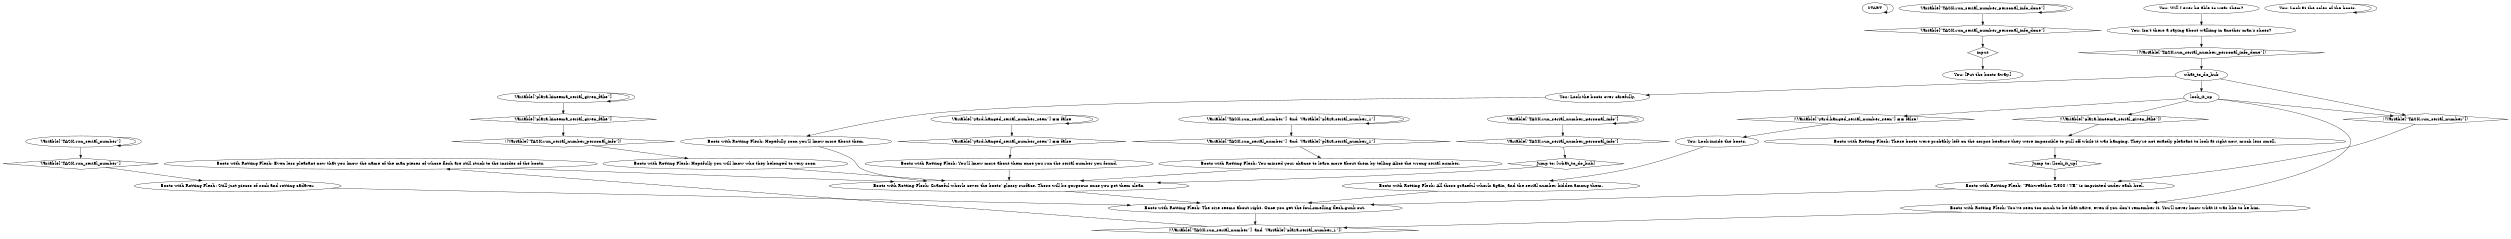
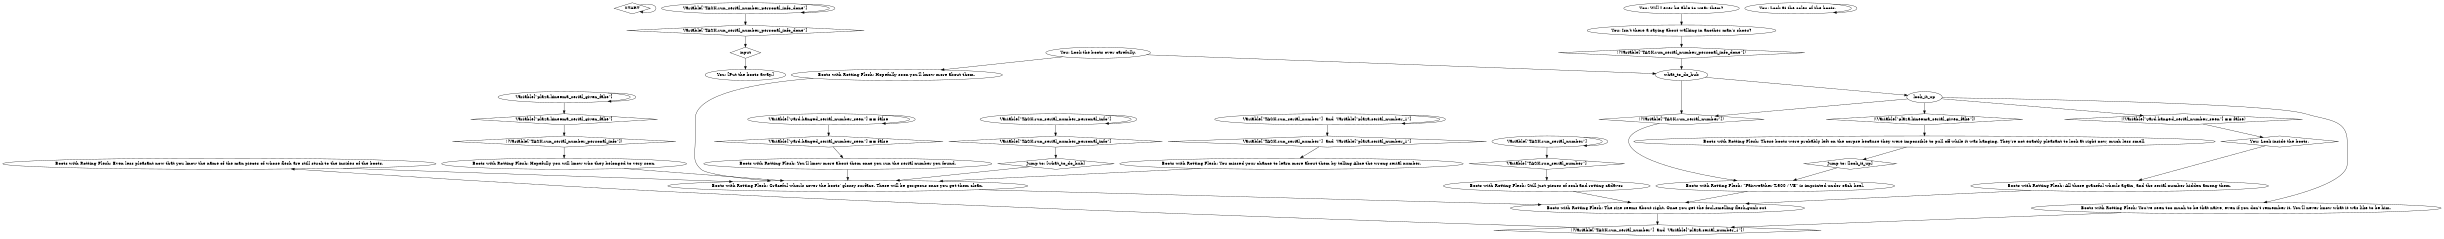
node "START": shape ellipse -> diamond
edge "what_to_do_hub" -> "You: Look the boots over carefully.": reversed
node "You: Look inside the boots.": shape ellipse -> diamond
